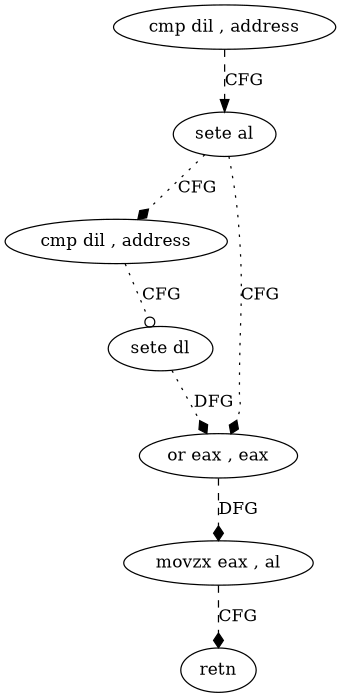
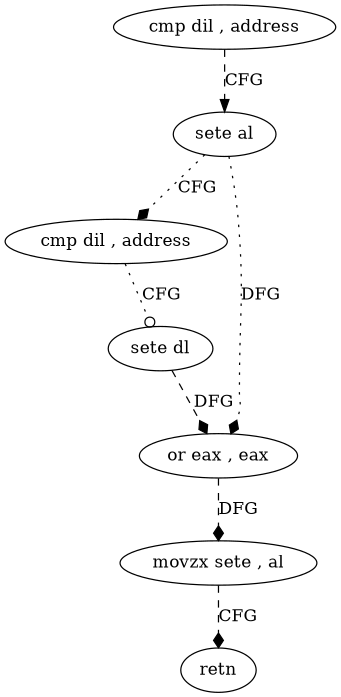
edge "sete al" -> "or eax , eax": label "CFG" -> "DFG"
edge "sete dl" -> "or eax , eax": style dotted -> dashed
node "movzx eax , al": label "movzx eax , al" -> "movzx sete , al"
